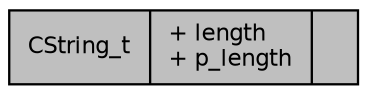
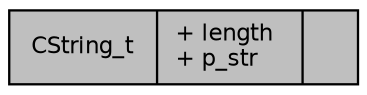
node "CString_t": text "+ p_length" -> "+ p_str"
